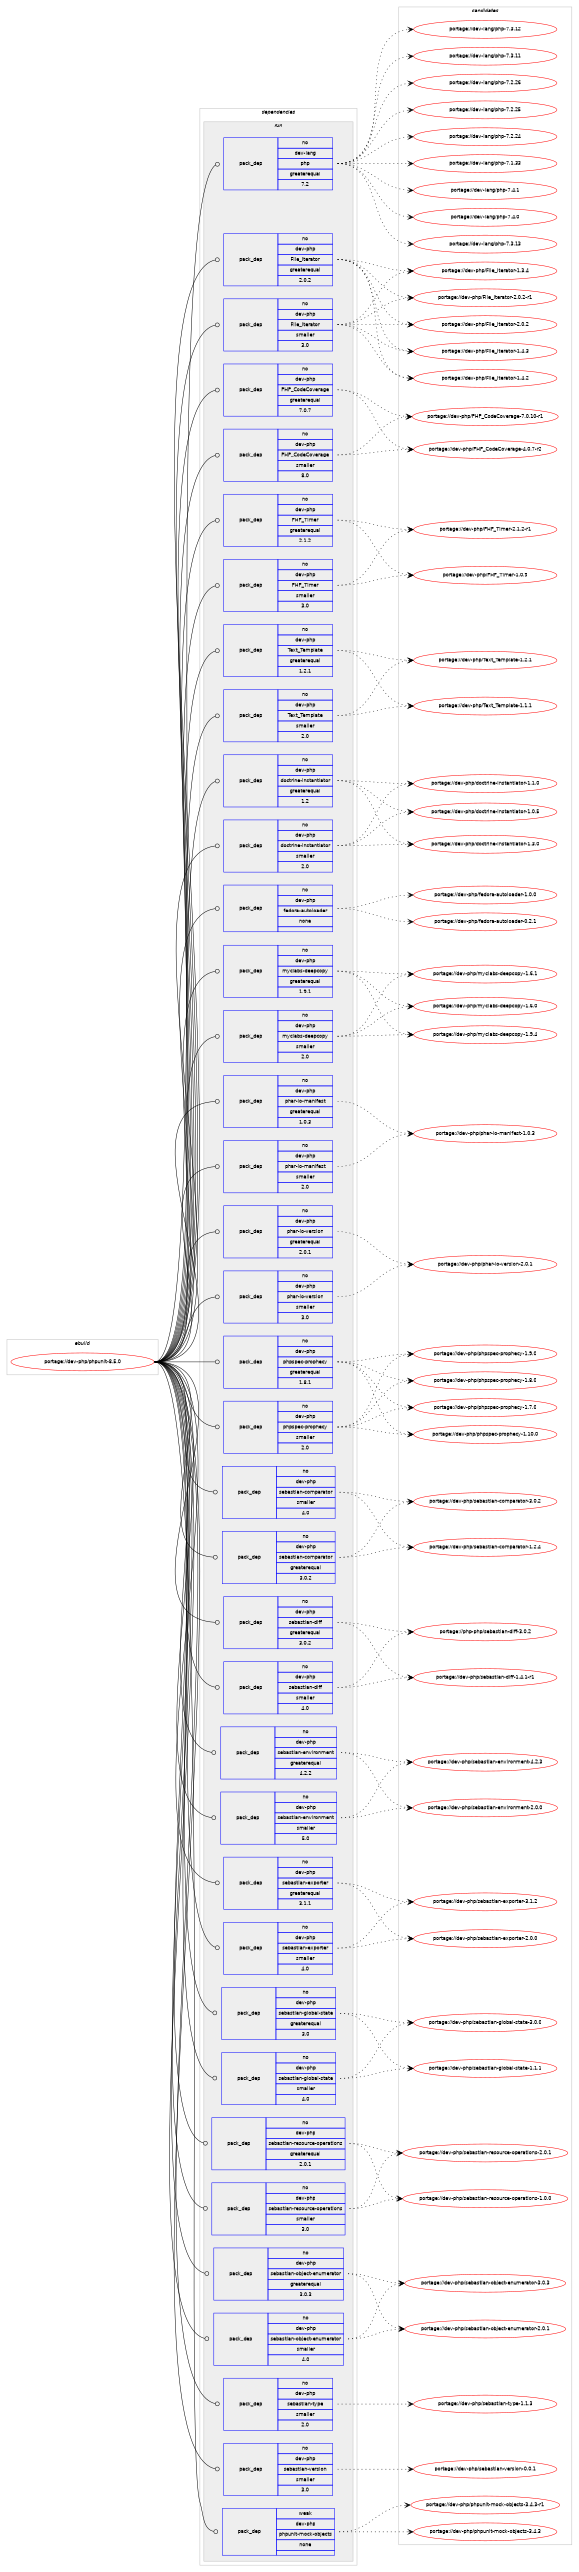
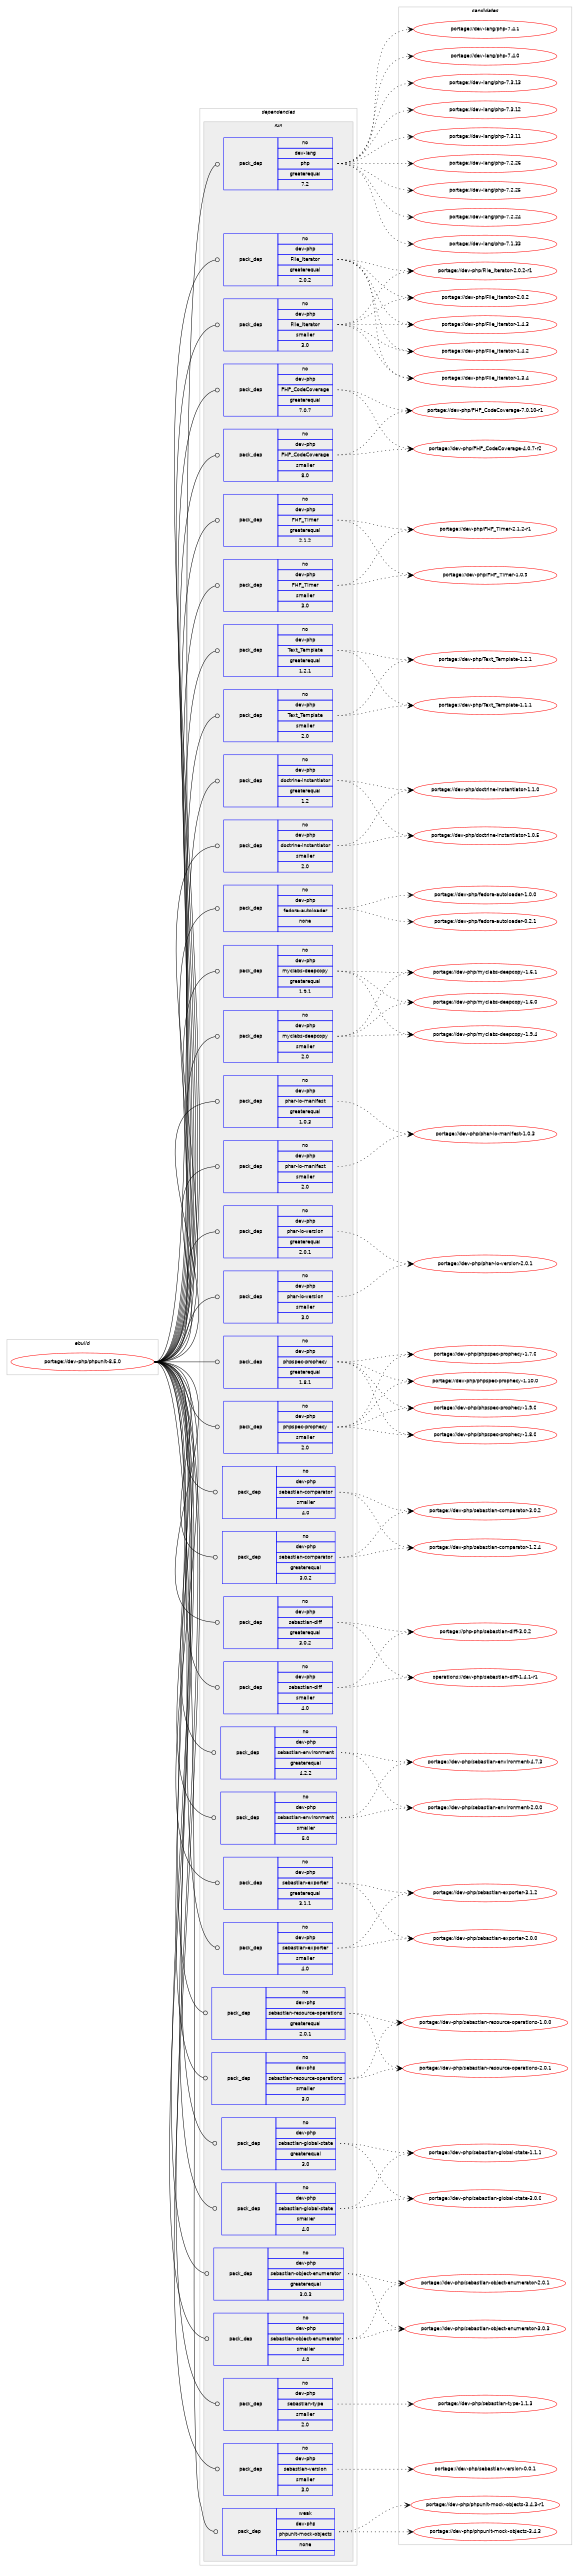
node "portage://dev-php/doctrine-instantiator-1.3.0": removed
node "portage://dev-php/sebastian-diff-1.4.1-r1": label "portage://dev-php/sebastian-diff-1.4.1-r1" -> "operations://dev-php/sebastian-diff-1.4.1-r1"
node "portage://dev-php/sebastian-environment-4.2.3": label "portage://dev-php/sebastian-environment-4.2.3" -> "portage://dev-php/sebastian-environment-4.7.3"
